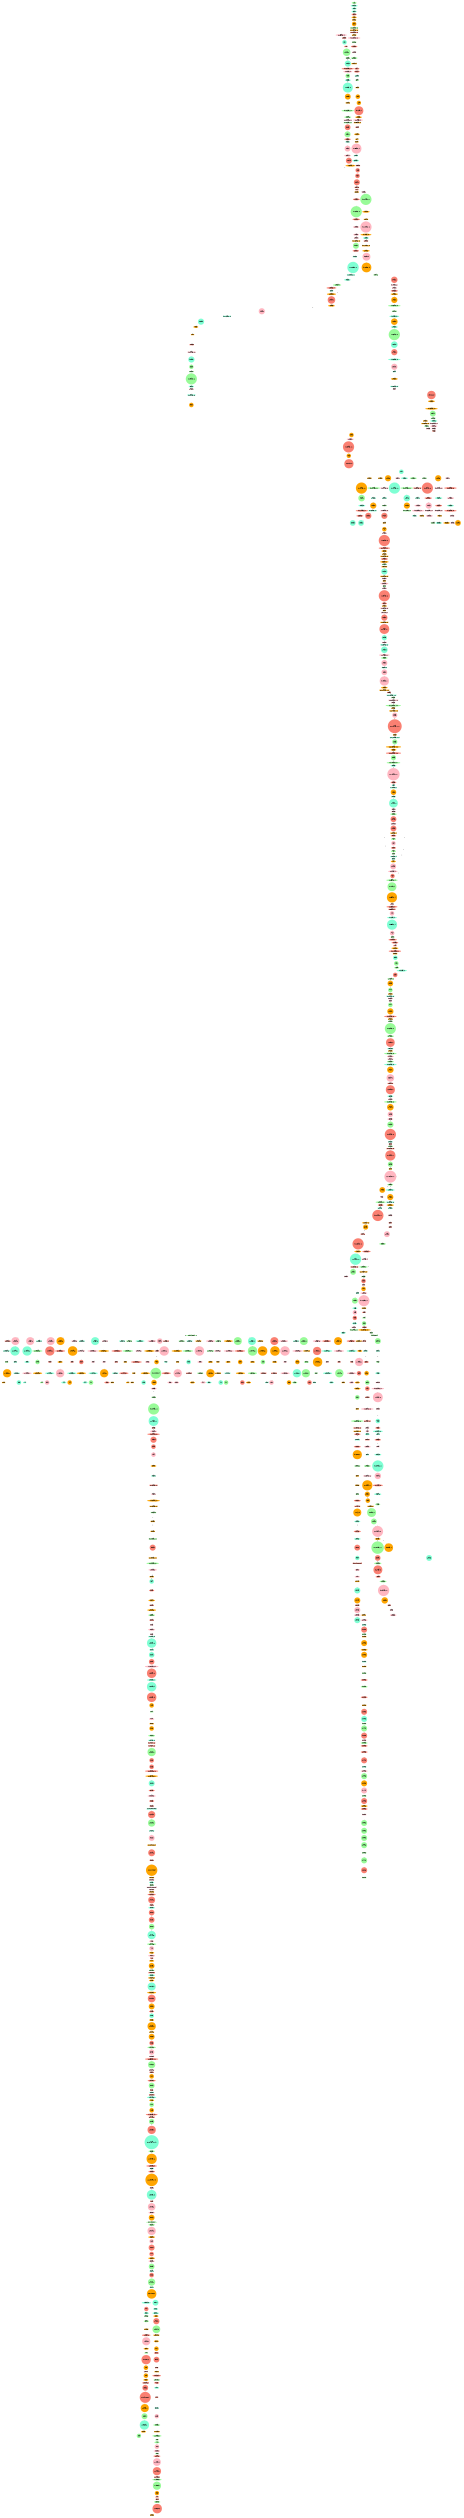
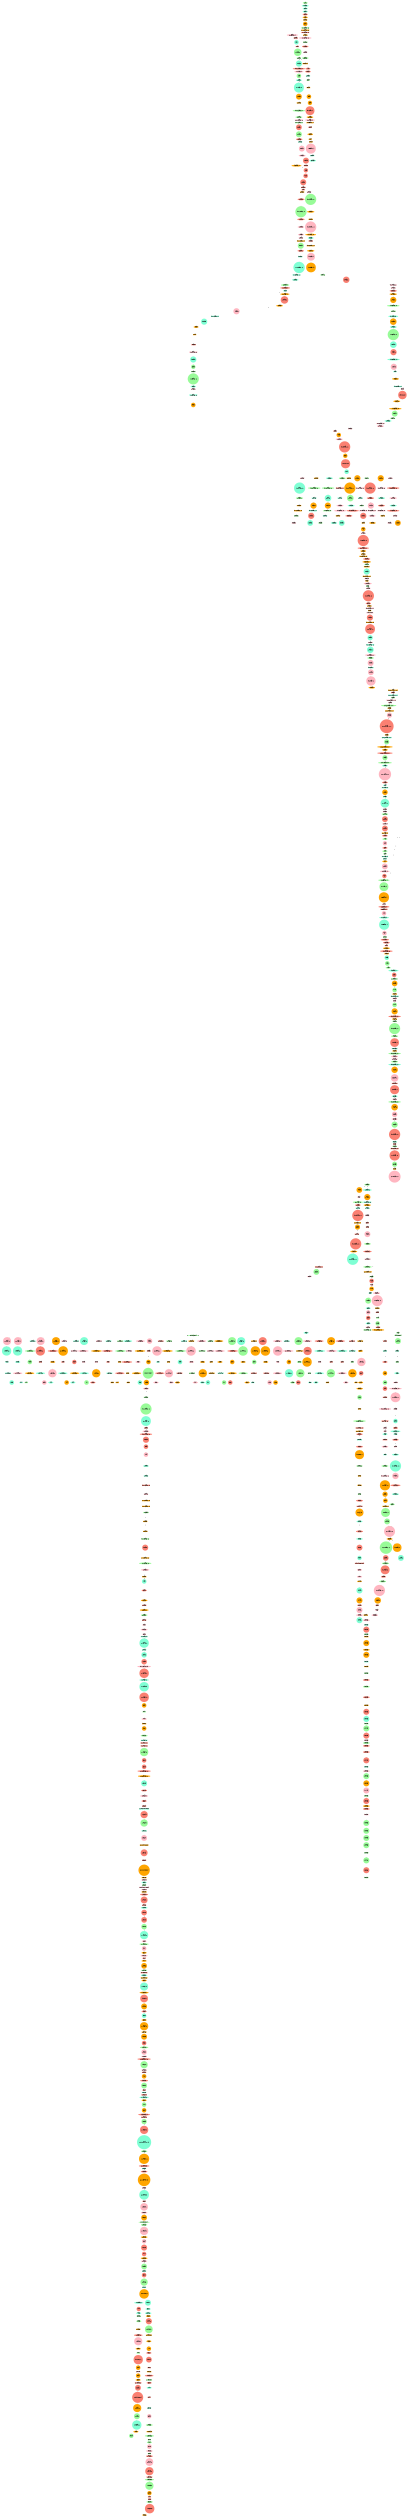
node "0x0043a24c movl %eax, (%edx)": added
node "0x0043a943 xorb %al, %al": fillcolor orange -> aquamarine
node "0x0043a94f movl $0x40310b<UINT32>, %ecx": shape octagon -> folder
